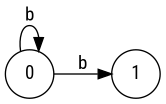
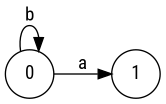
edge "0" -> "1": label "b" -> "a"
